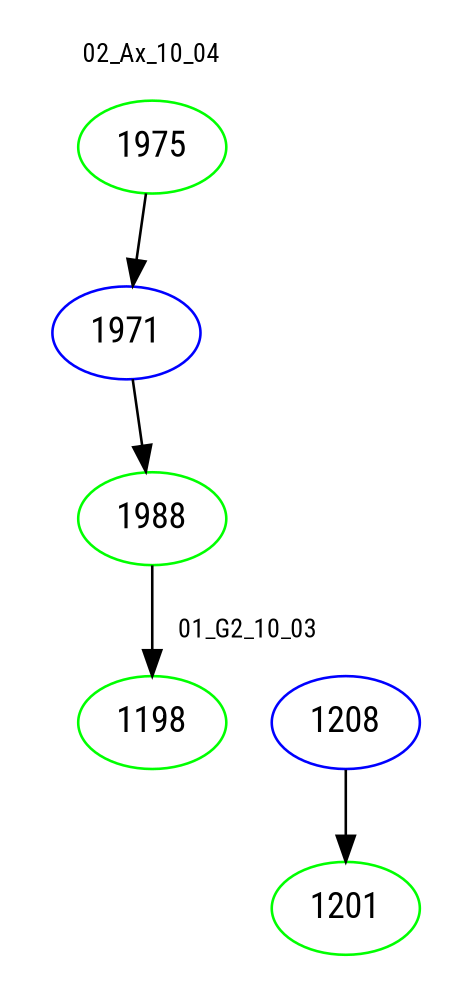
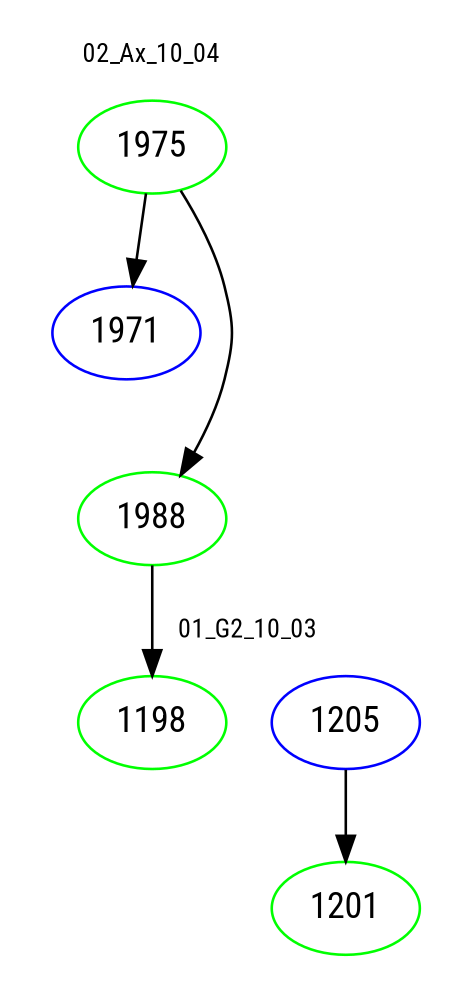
edge "1971" -> "1988": now "1975" -> "1988"
node "1208": label "1208" -> "1205"
